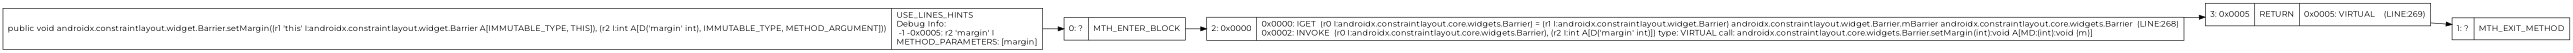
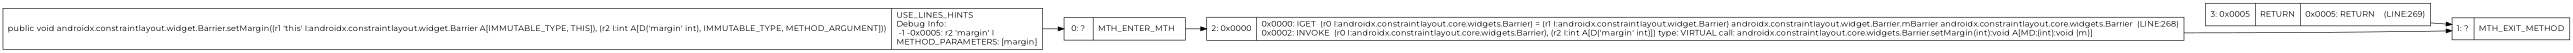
node "3: 0x0005": text "0x0005: VIRTUAL    (LINE:269)" -> "0x0005: RETURN    (LINE:269)"
edge "2: 0x0000" -> "3: 0x0005": now "2: 0x0000" -> "1: ?"
node "0: ?": text "MTH_ENTER_BLOCK" -> "MTH_ENTER_MTH"
